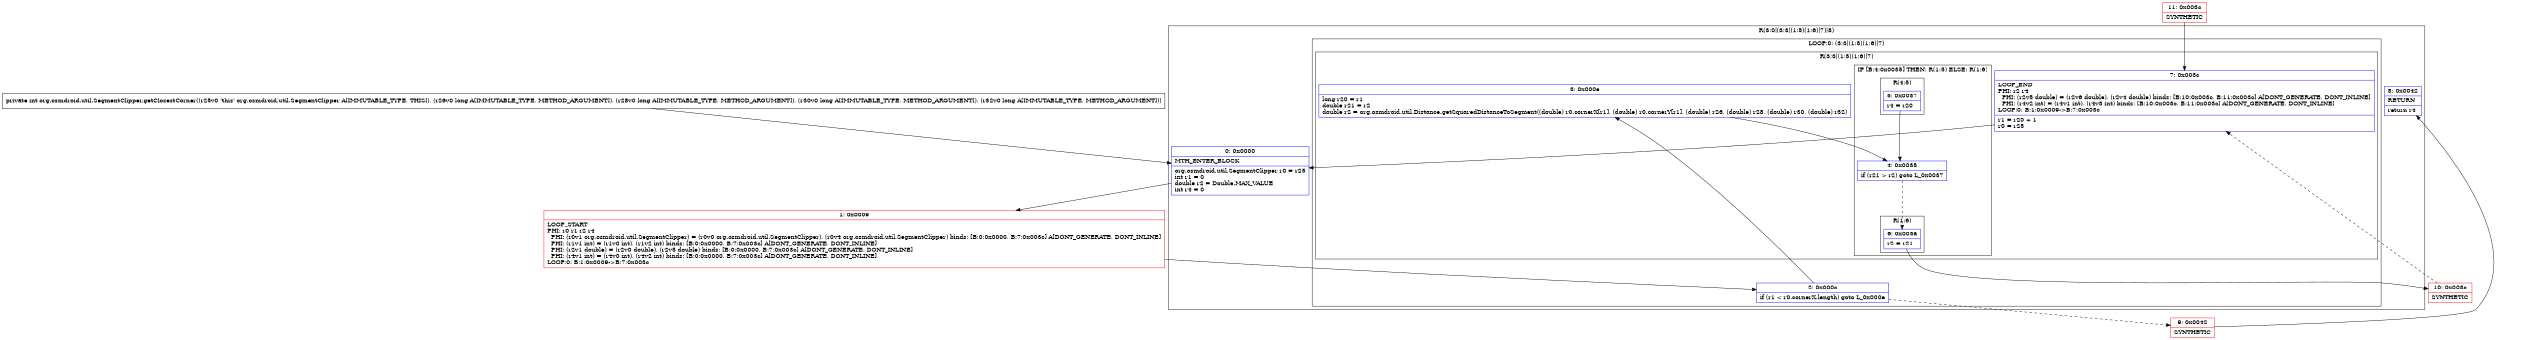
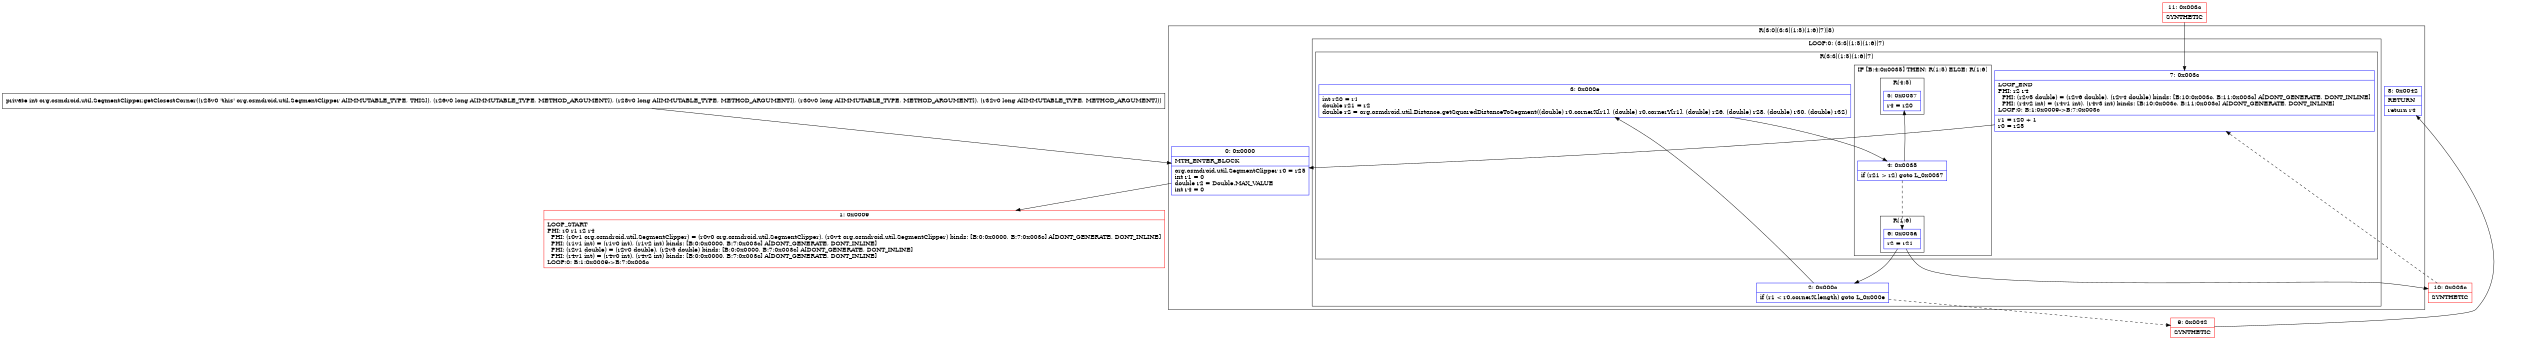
node "3: 0x000e": text "long r20 = r1" -> "int r20 = r1"
edge "5: 0x0037" -> "4: 0x0035": reversed
edge "1: 0x0009" -> "2: 0x000c": now "6: 0x003a" -> "2: 0x000c"
